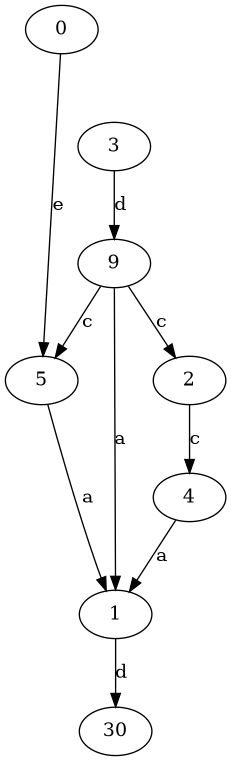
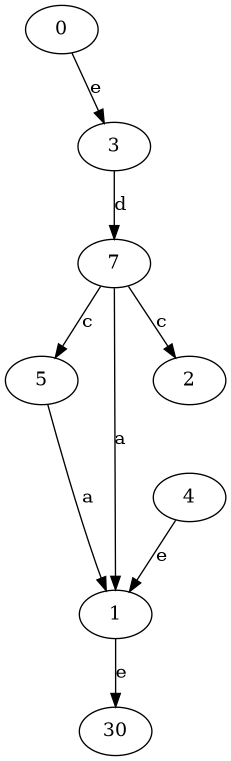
edge "0" -> "5": now "0" -> "3"
node "9": label "9" -> "7"
edge "2" -> "4": removed, label "c"
edge "4" -> "1": label "a" -> "e"
edge "1" -> "30": label "d" -> "e"
